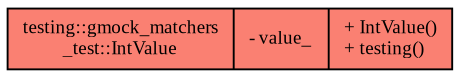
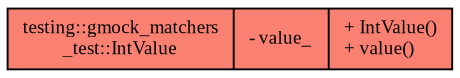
node "testing::gmock_matchers": text "+ testing()" -> "+ value()"
